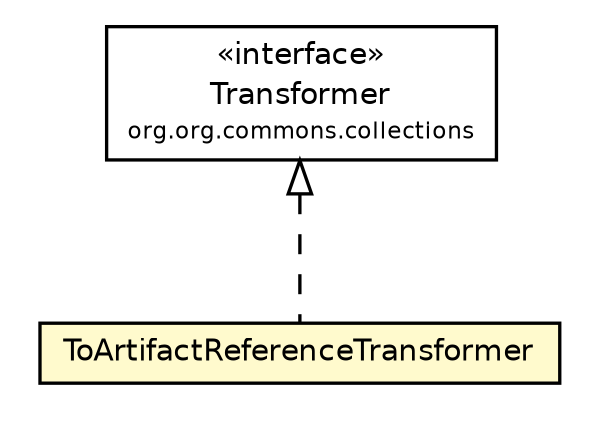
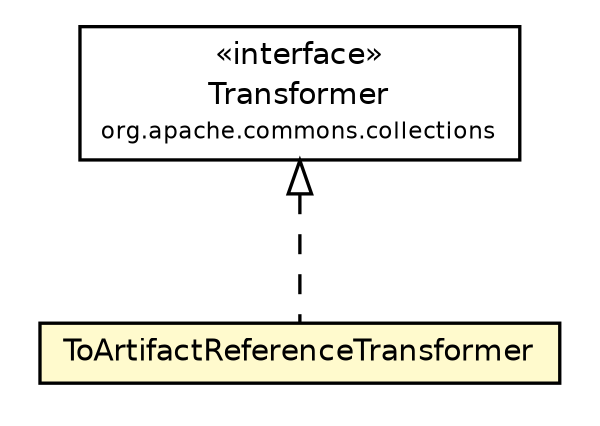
node "Transformer": text "org.org.commons.collections" -> "org.apache.commons.collections"
